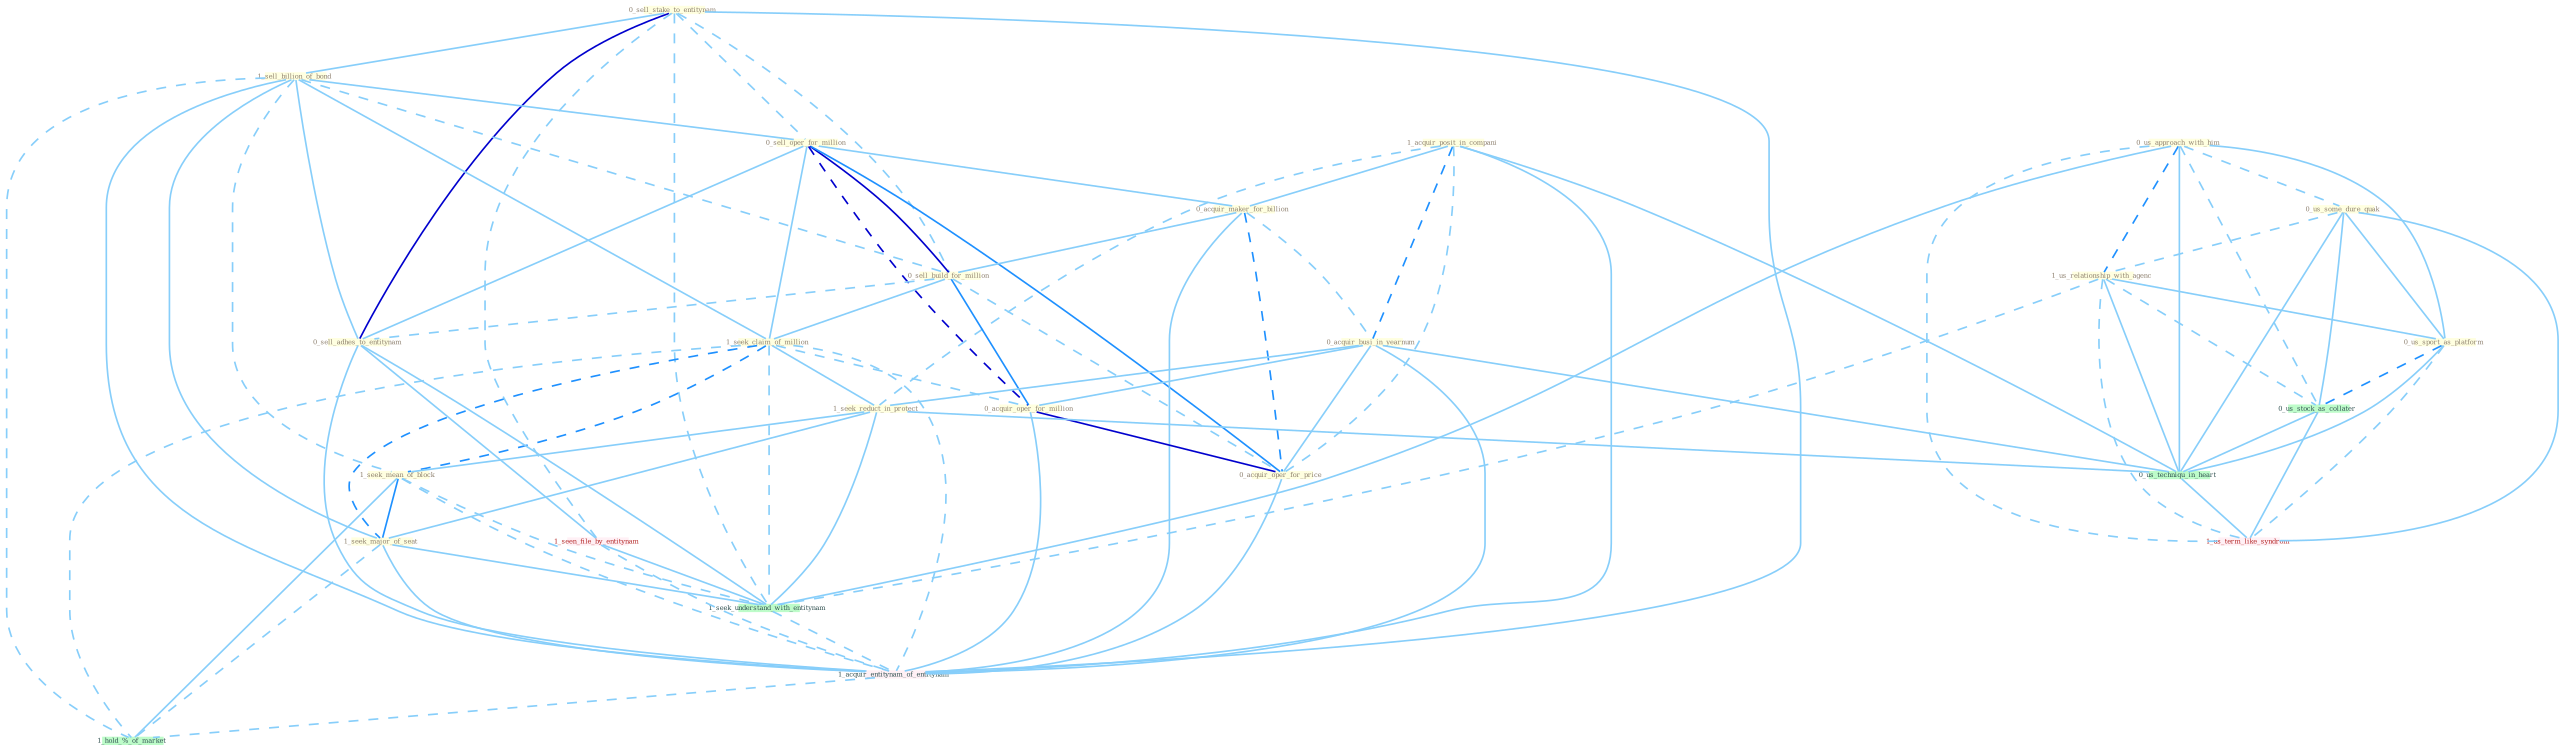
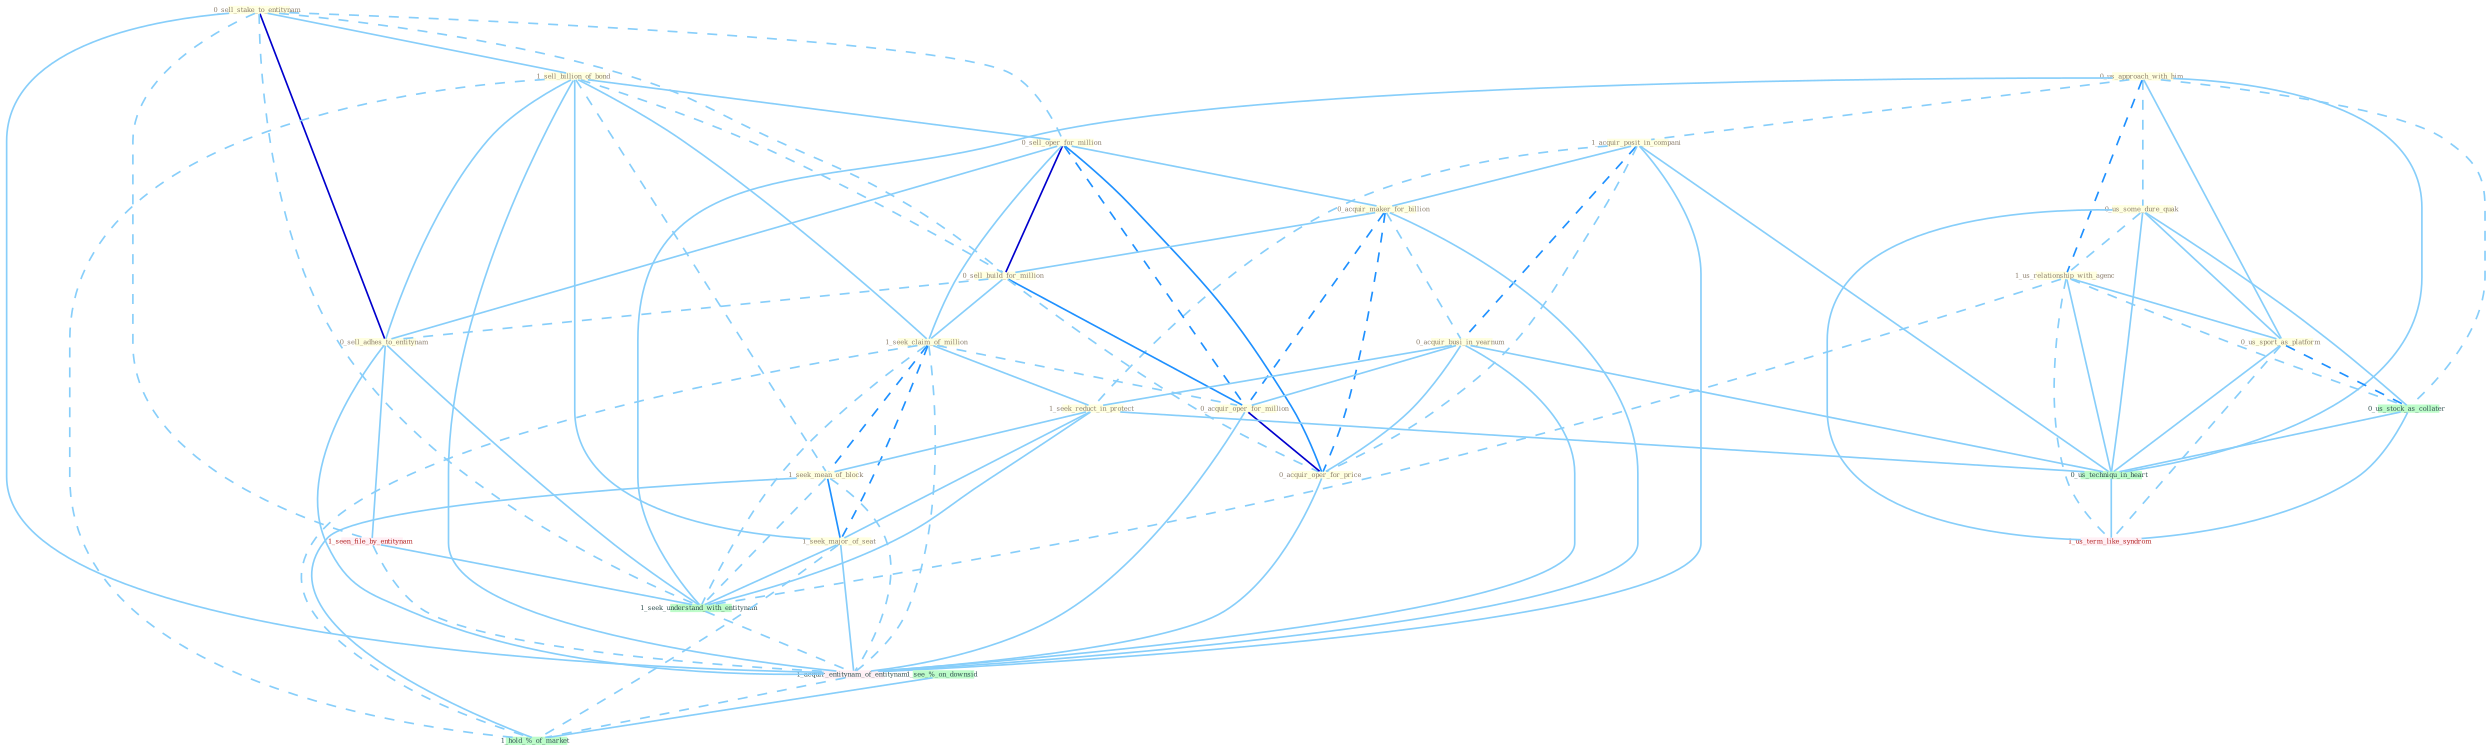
edge "0_sell_oper_for_million" -- "0_acquir_oper_for_million": color #0000cd -> #1e90ff
edge "0_acquir_maker_for_billion" -- "0_acquir_oper_for_million": added
edge "0_us_approach_with_him" -- "1_us_term_like_syndrom": now "0_us_approach_with_him" -- "1_acquir_posit_in_compani"
node "1_see_%_on_downsid": added
